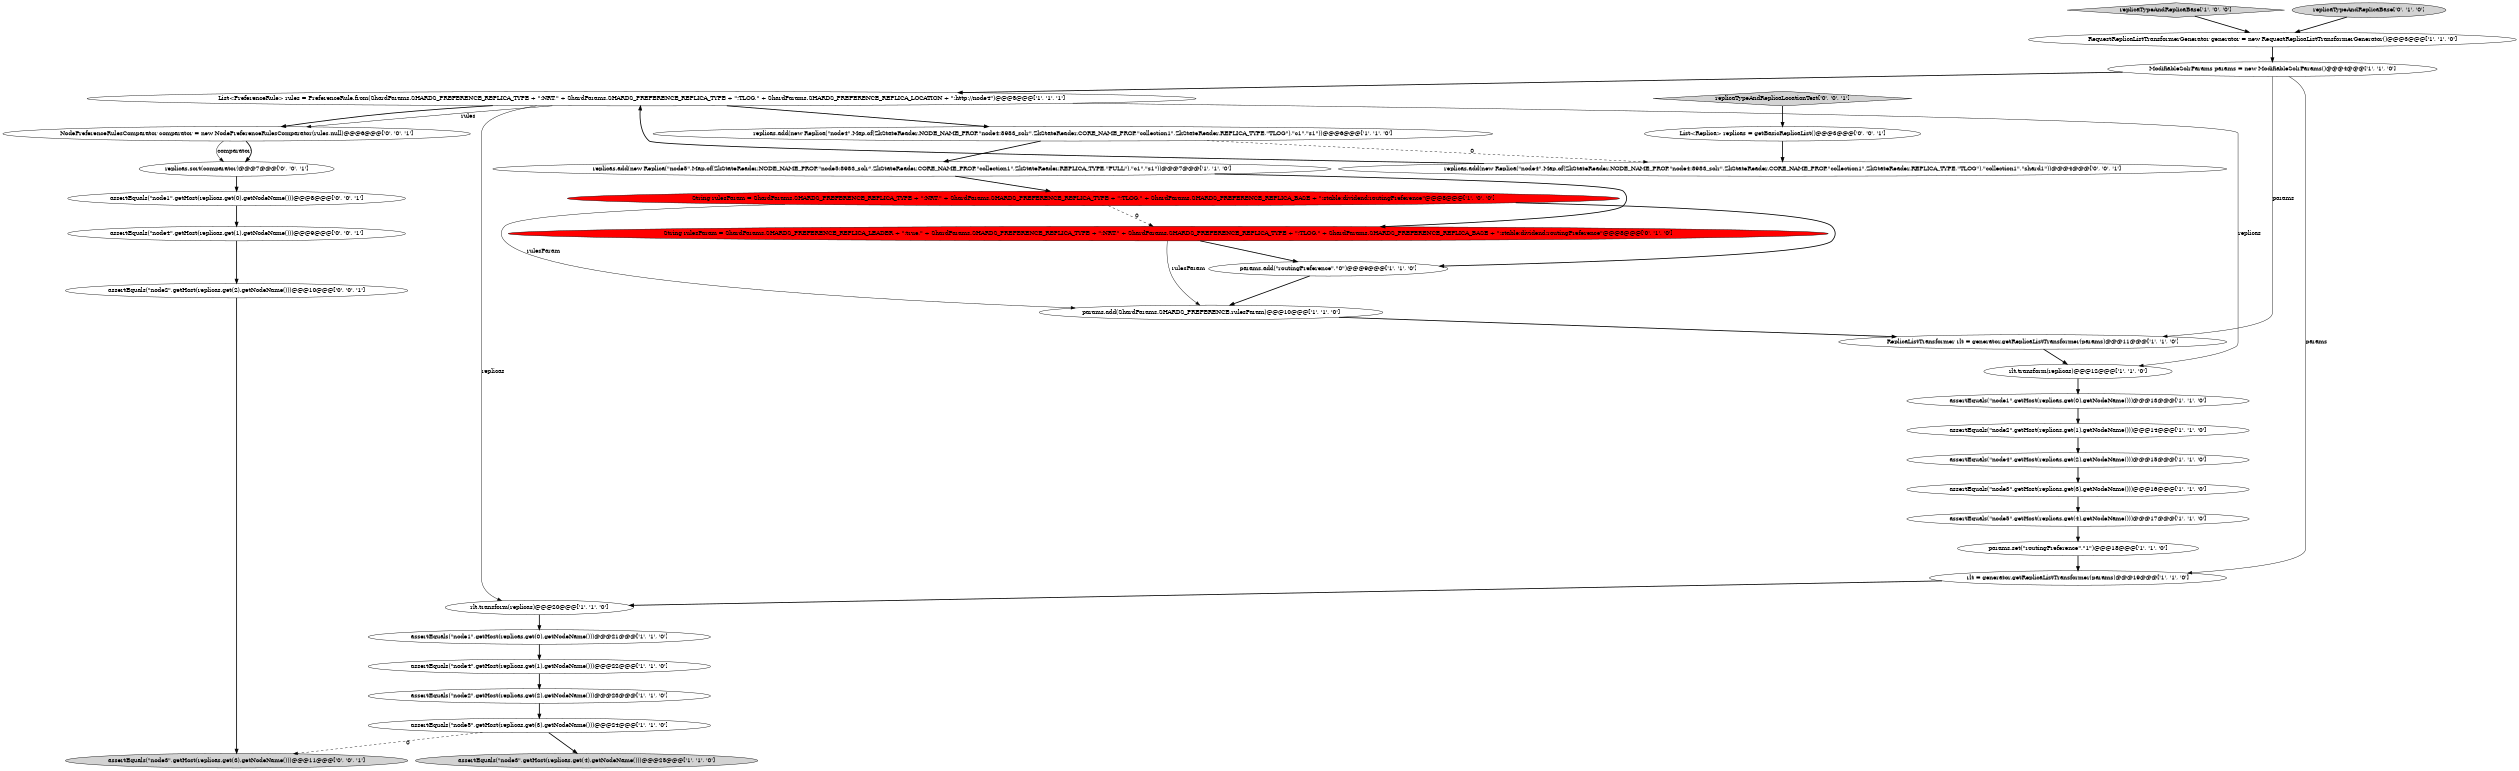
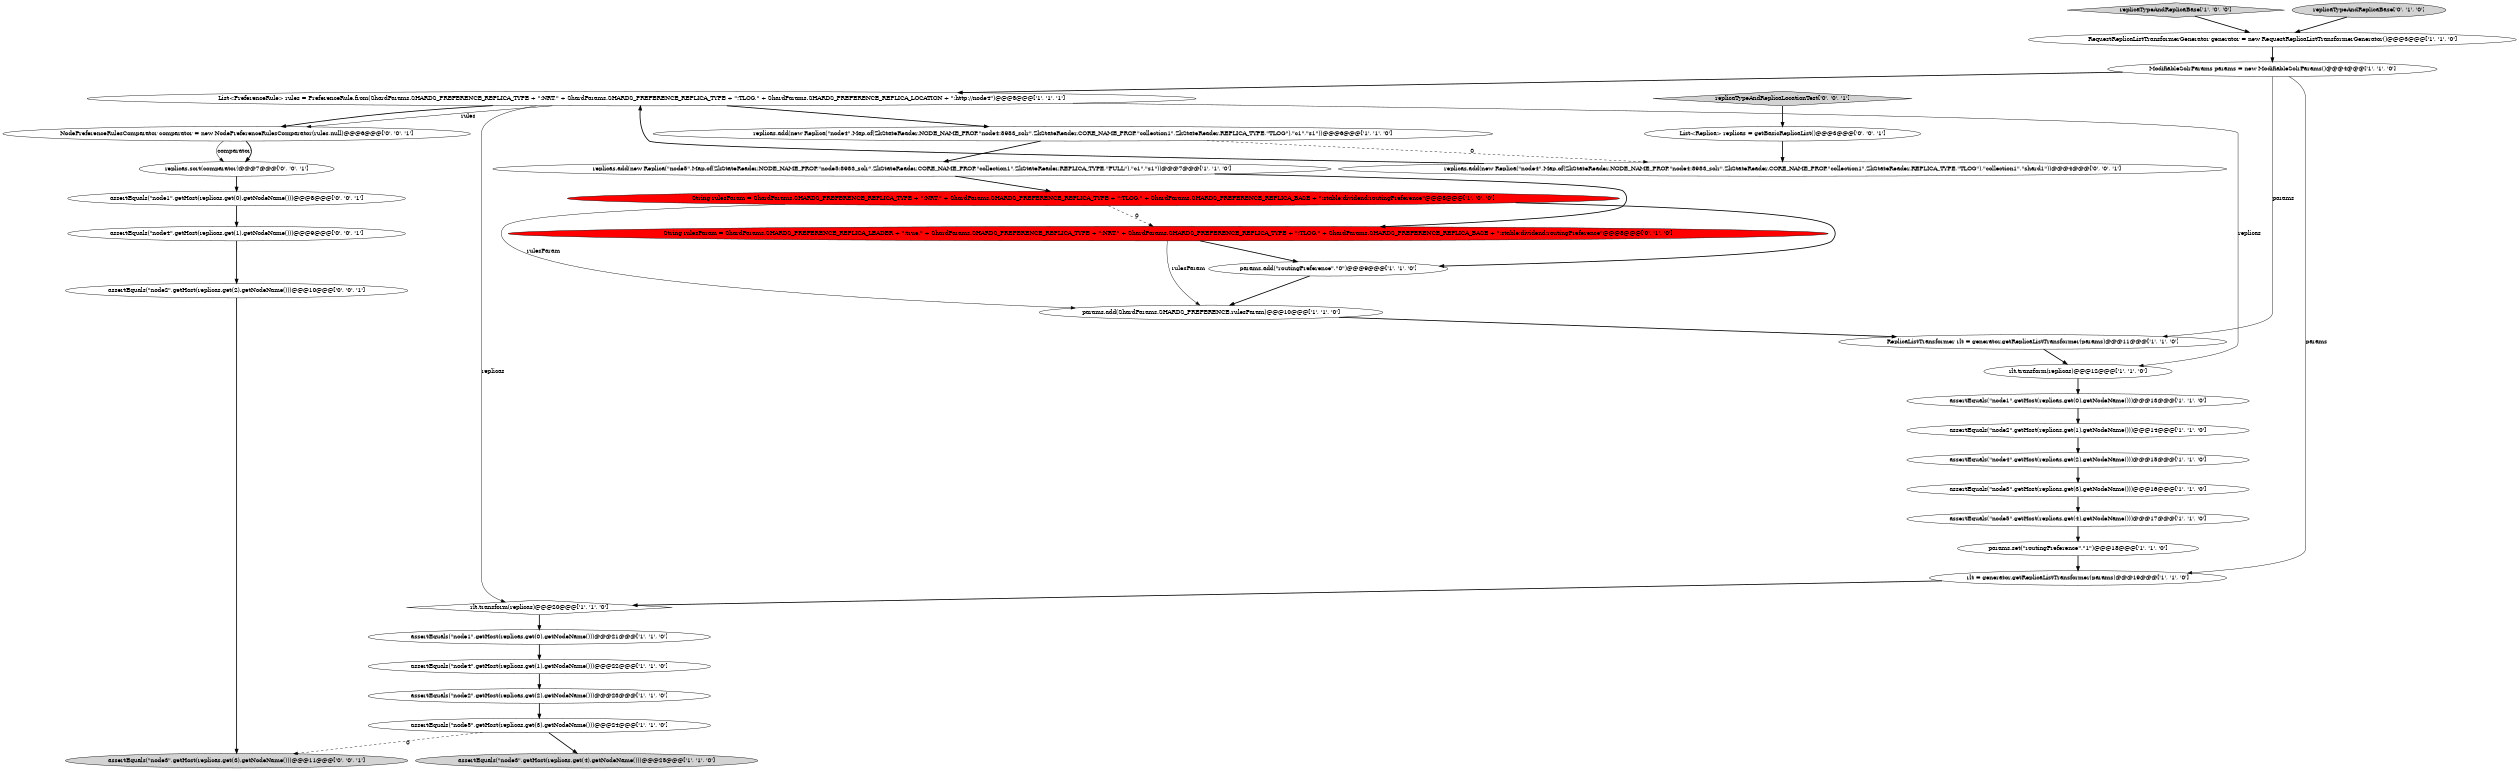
node "rlt.transform(replicas)@@@20@@@['1', '1', '0']": shape ellipse -> diamond
